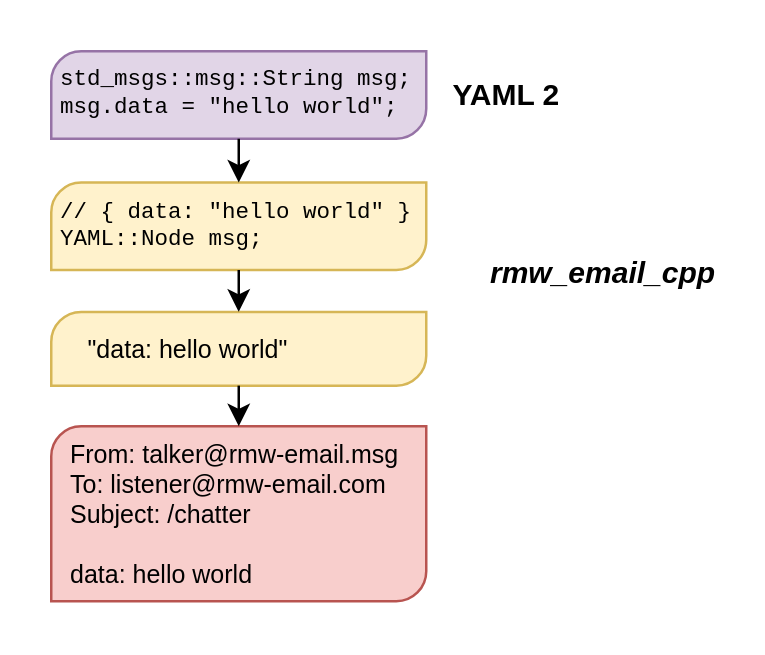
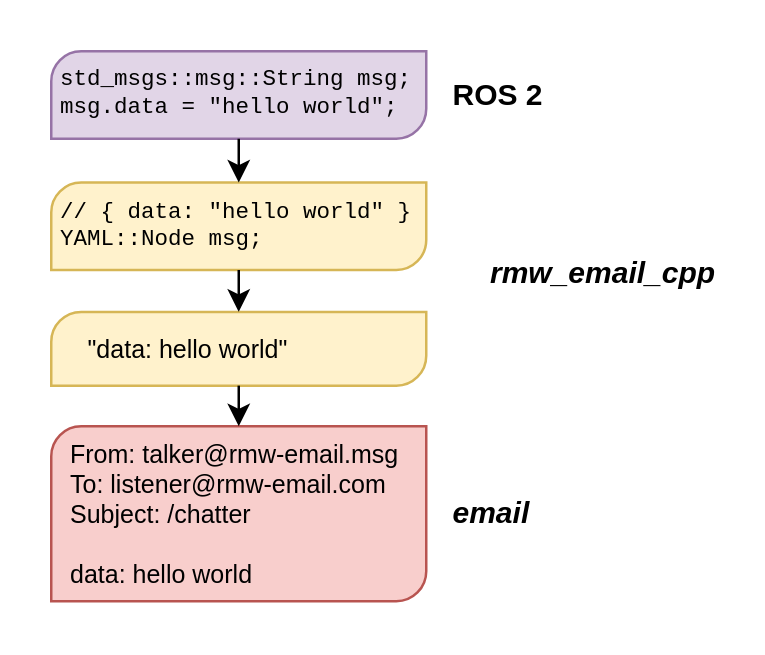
node "YAML 2": label "YAML 2" -> "ROS 2"
node "email": added
